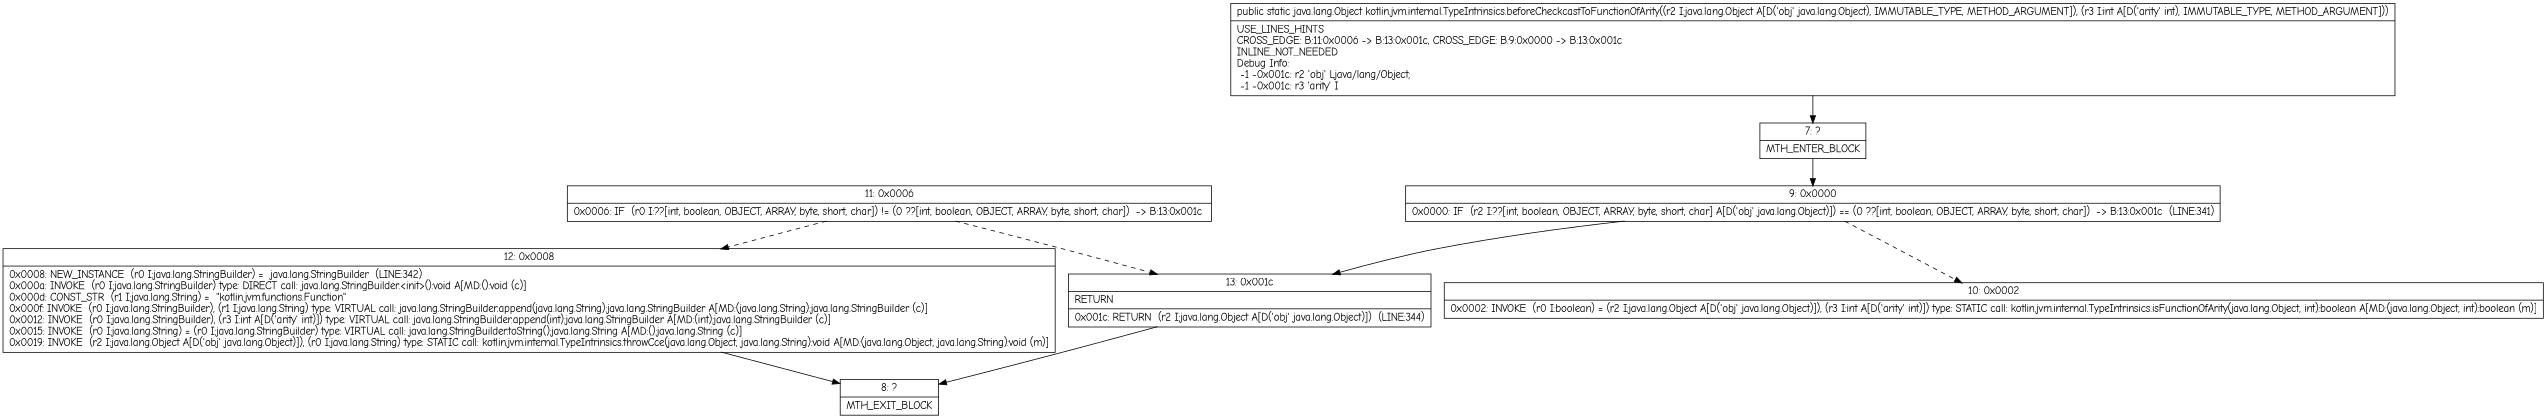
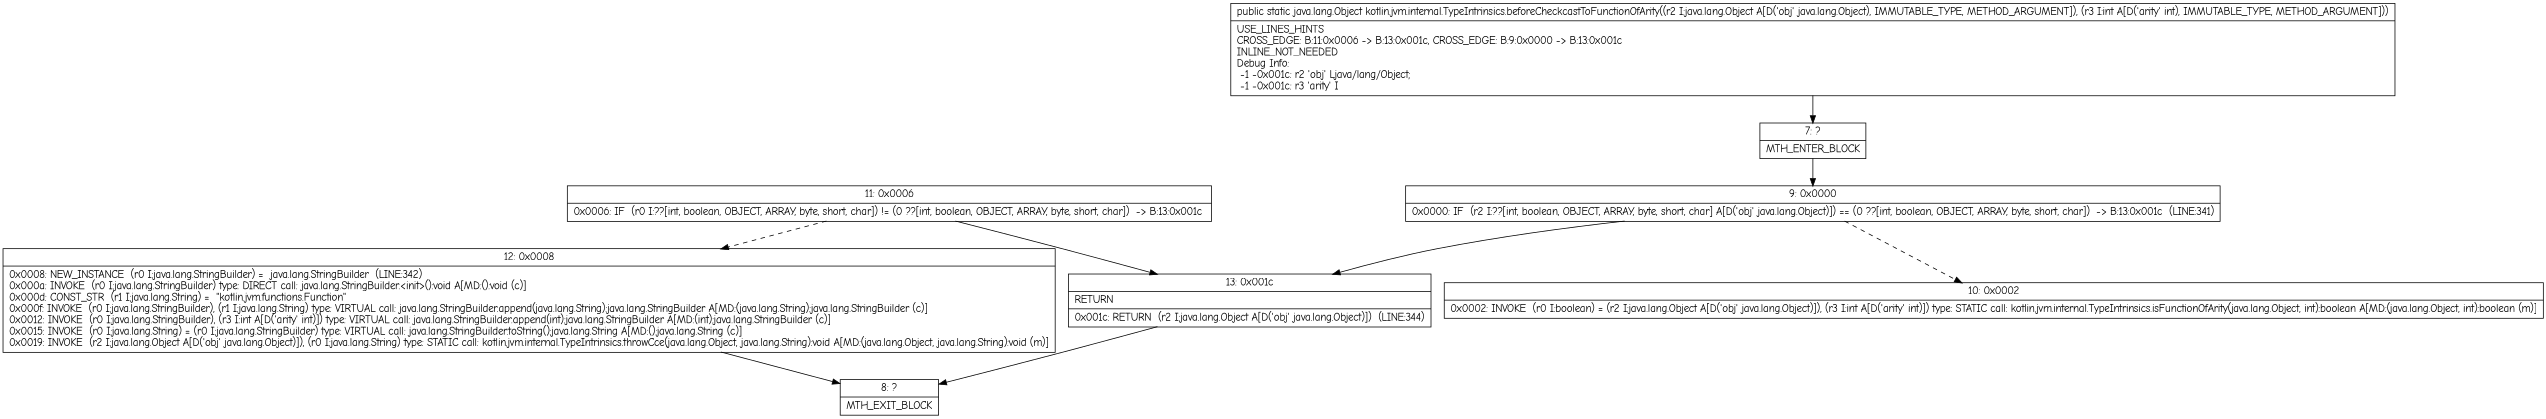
edge "11: 0x0006" -> "13: 0x001c": style dashed -> solid
